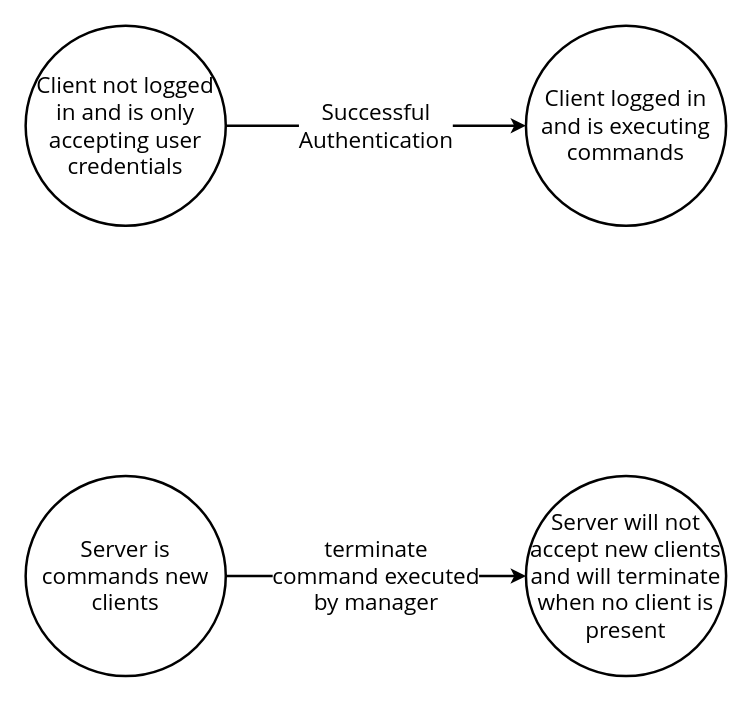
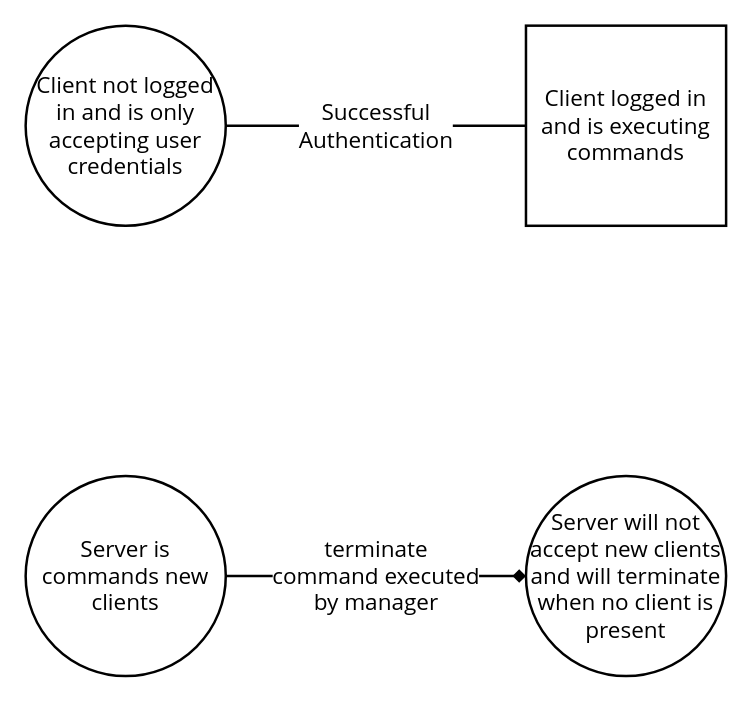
edge "Client not logged in and is only accepting user credentials" -> "Client logged in and is executing commands": arrowhead classic -> none
node "Client logged in and is executing commands": shape ellipse -> rectangle
edge "Server is commands new clients" -> "Server will not accept new clients and will terminate when no client is present": arrowhead classic -> diamond
